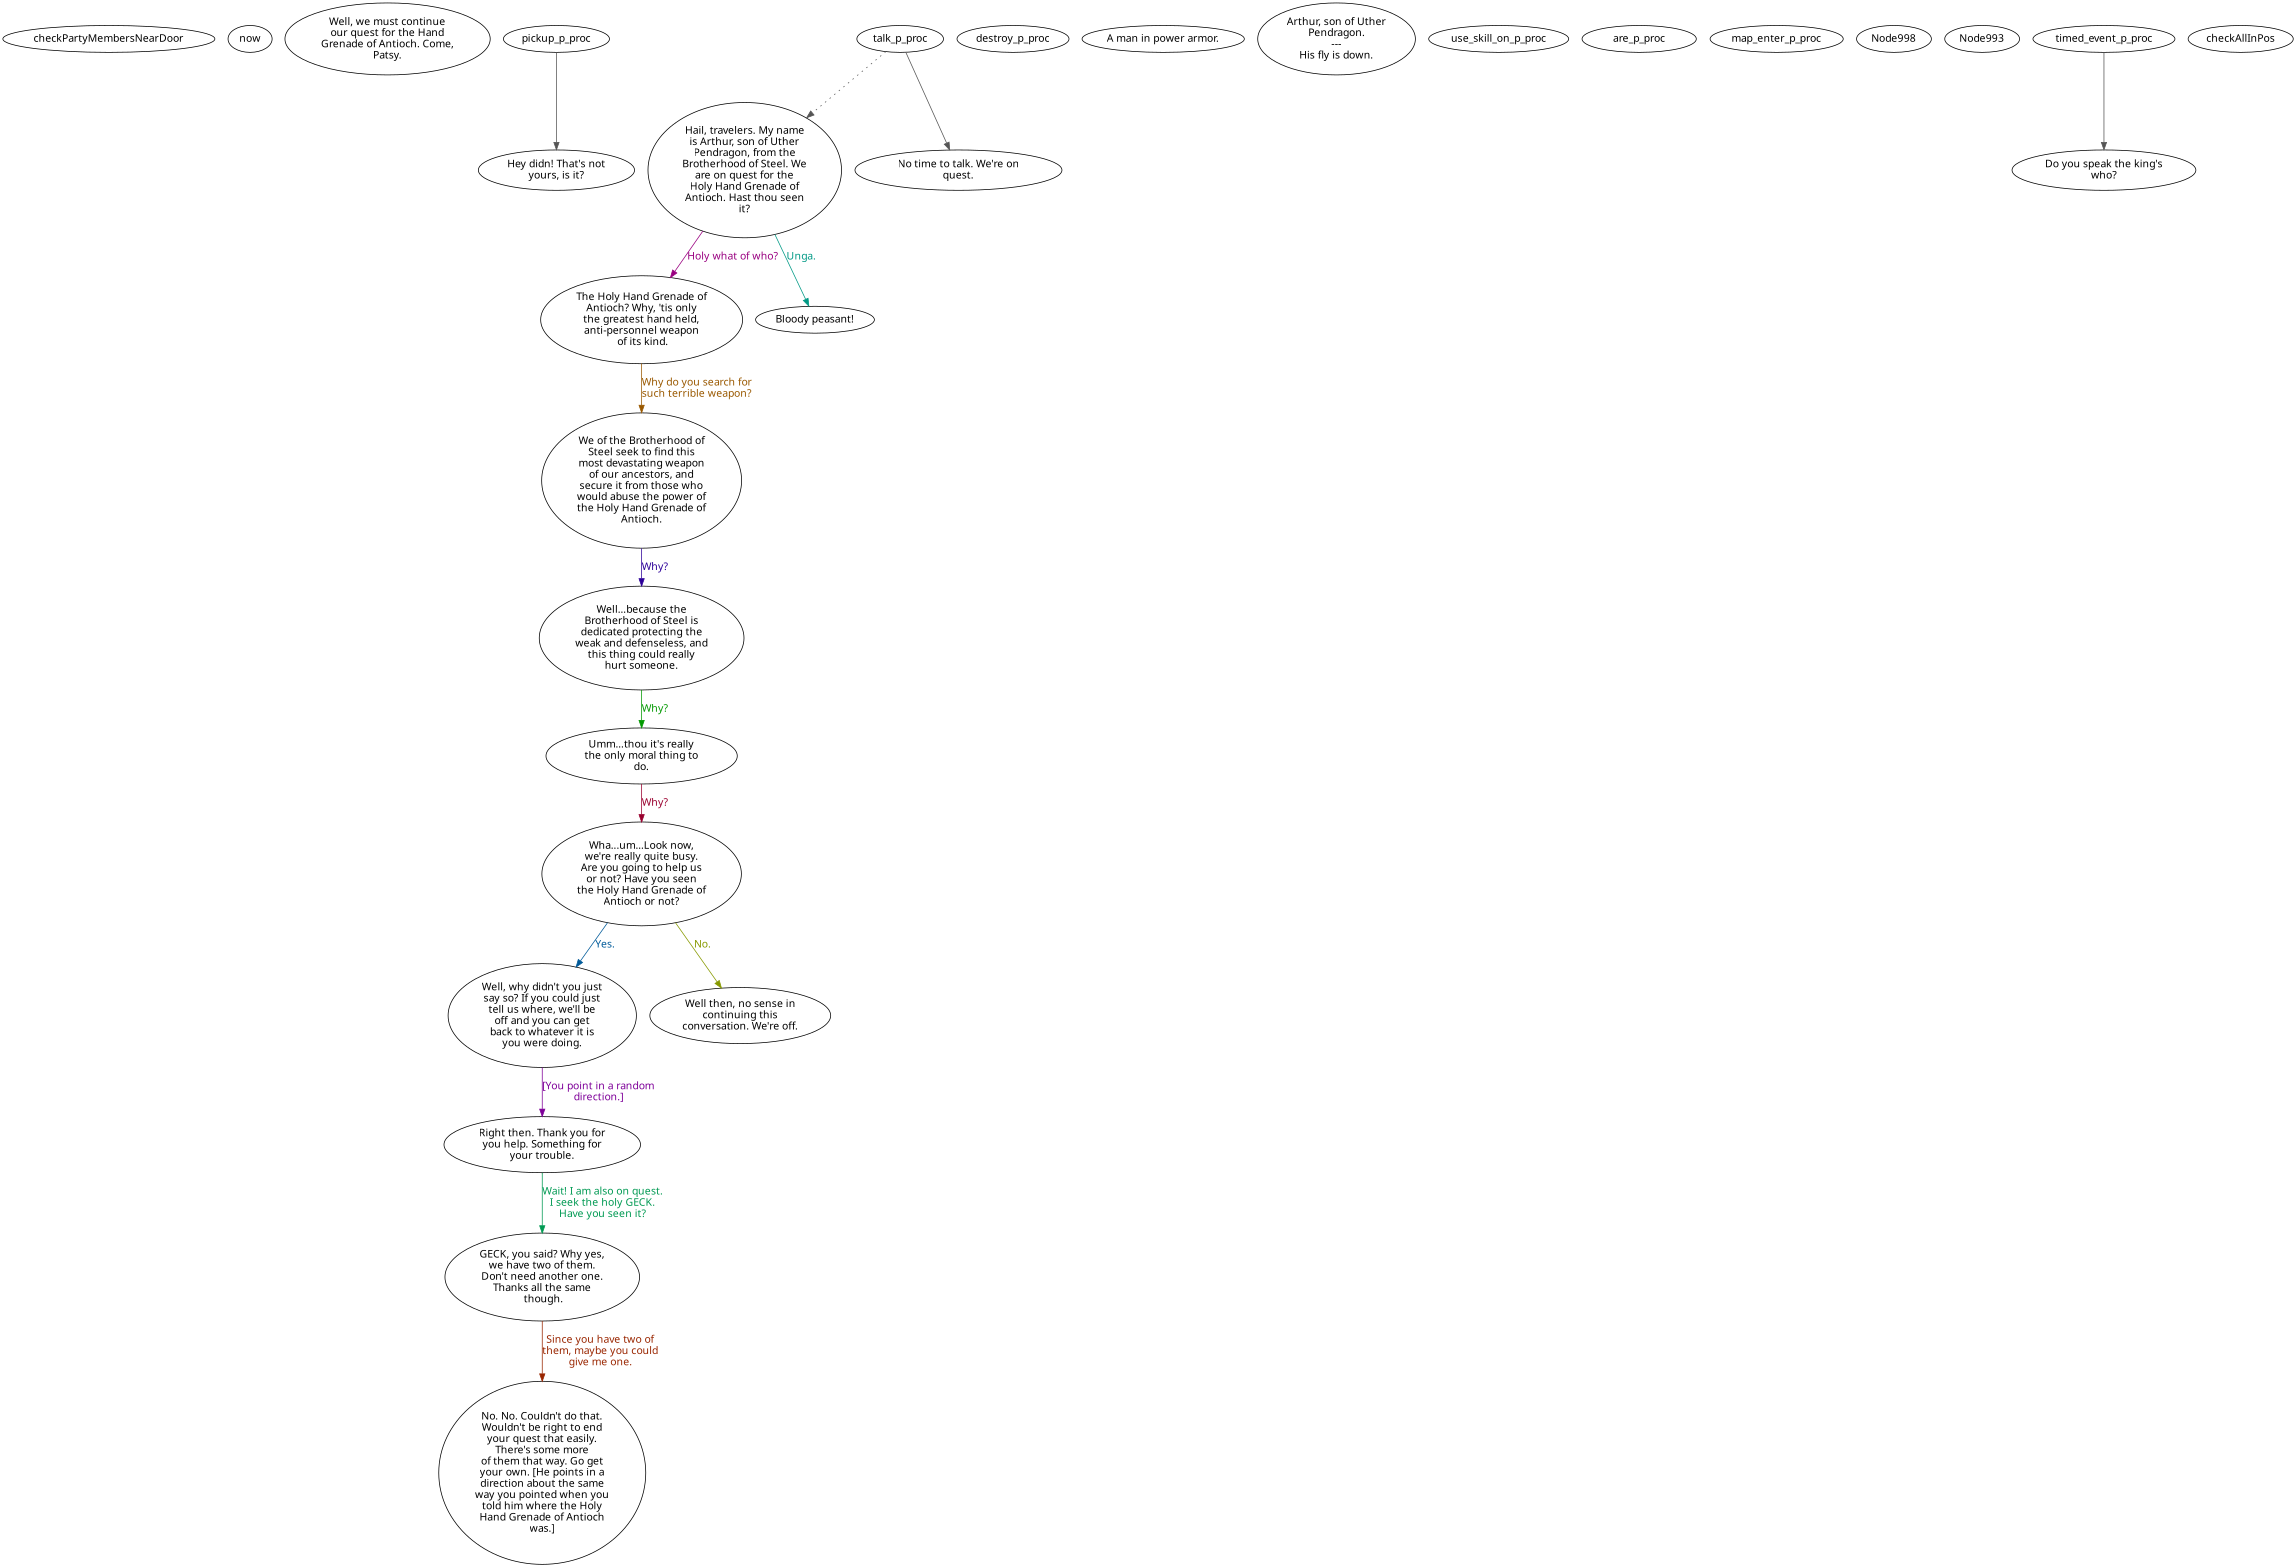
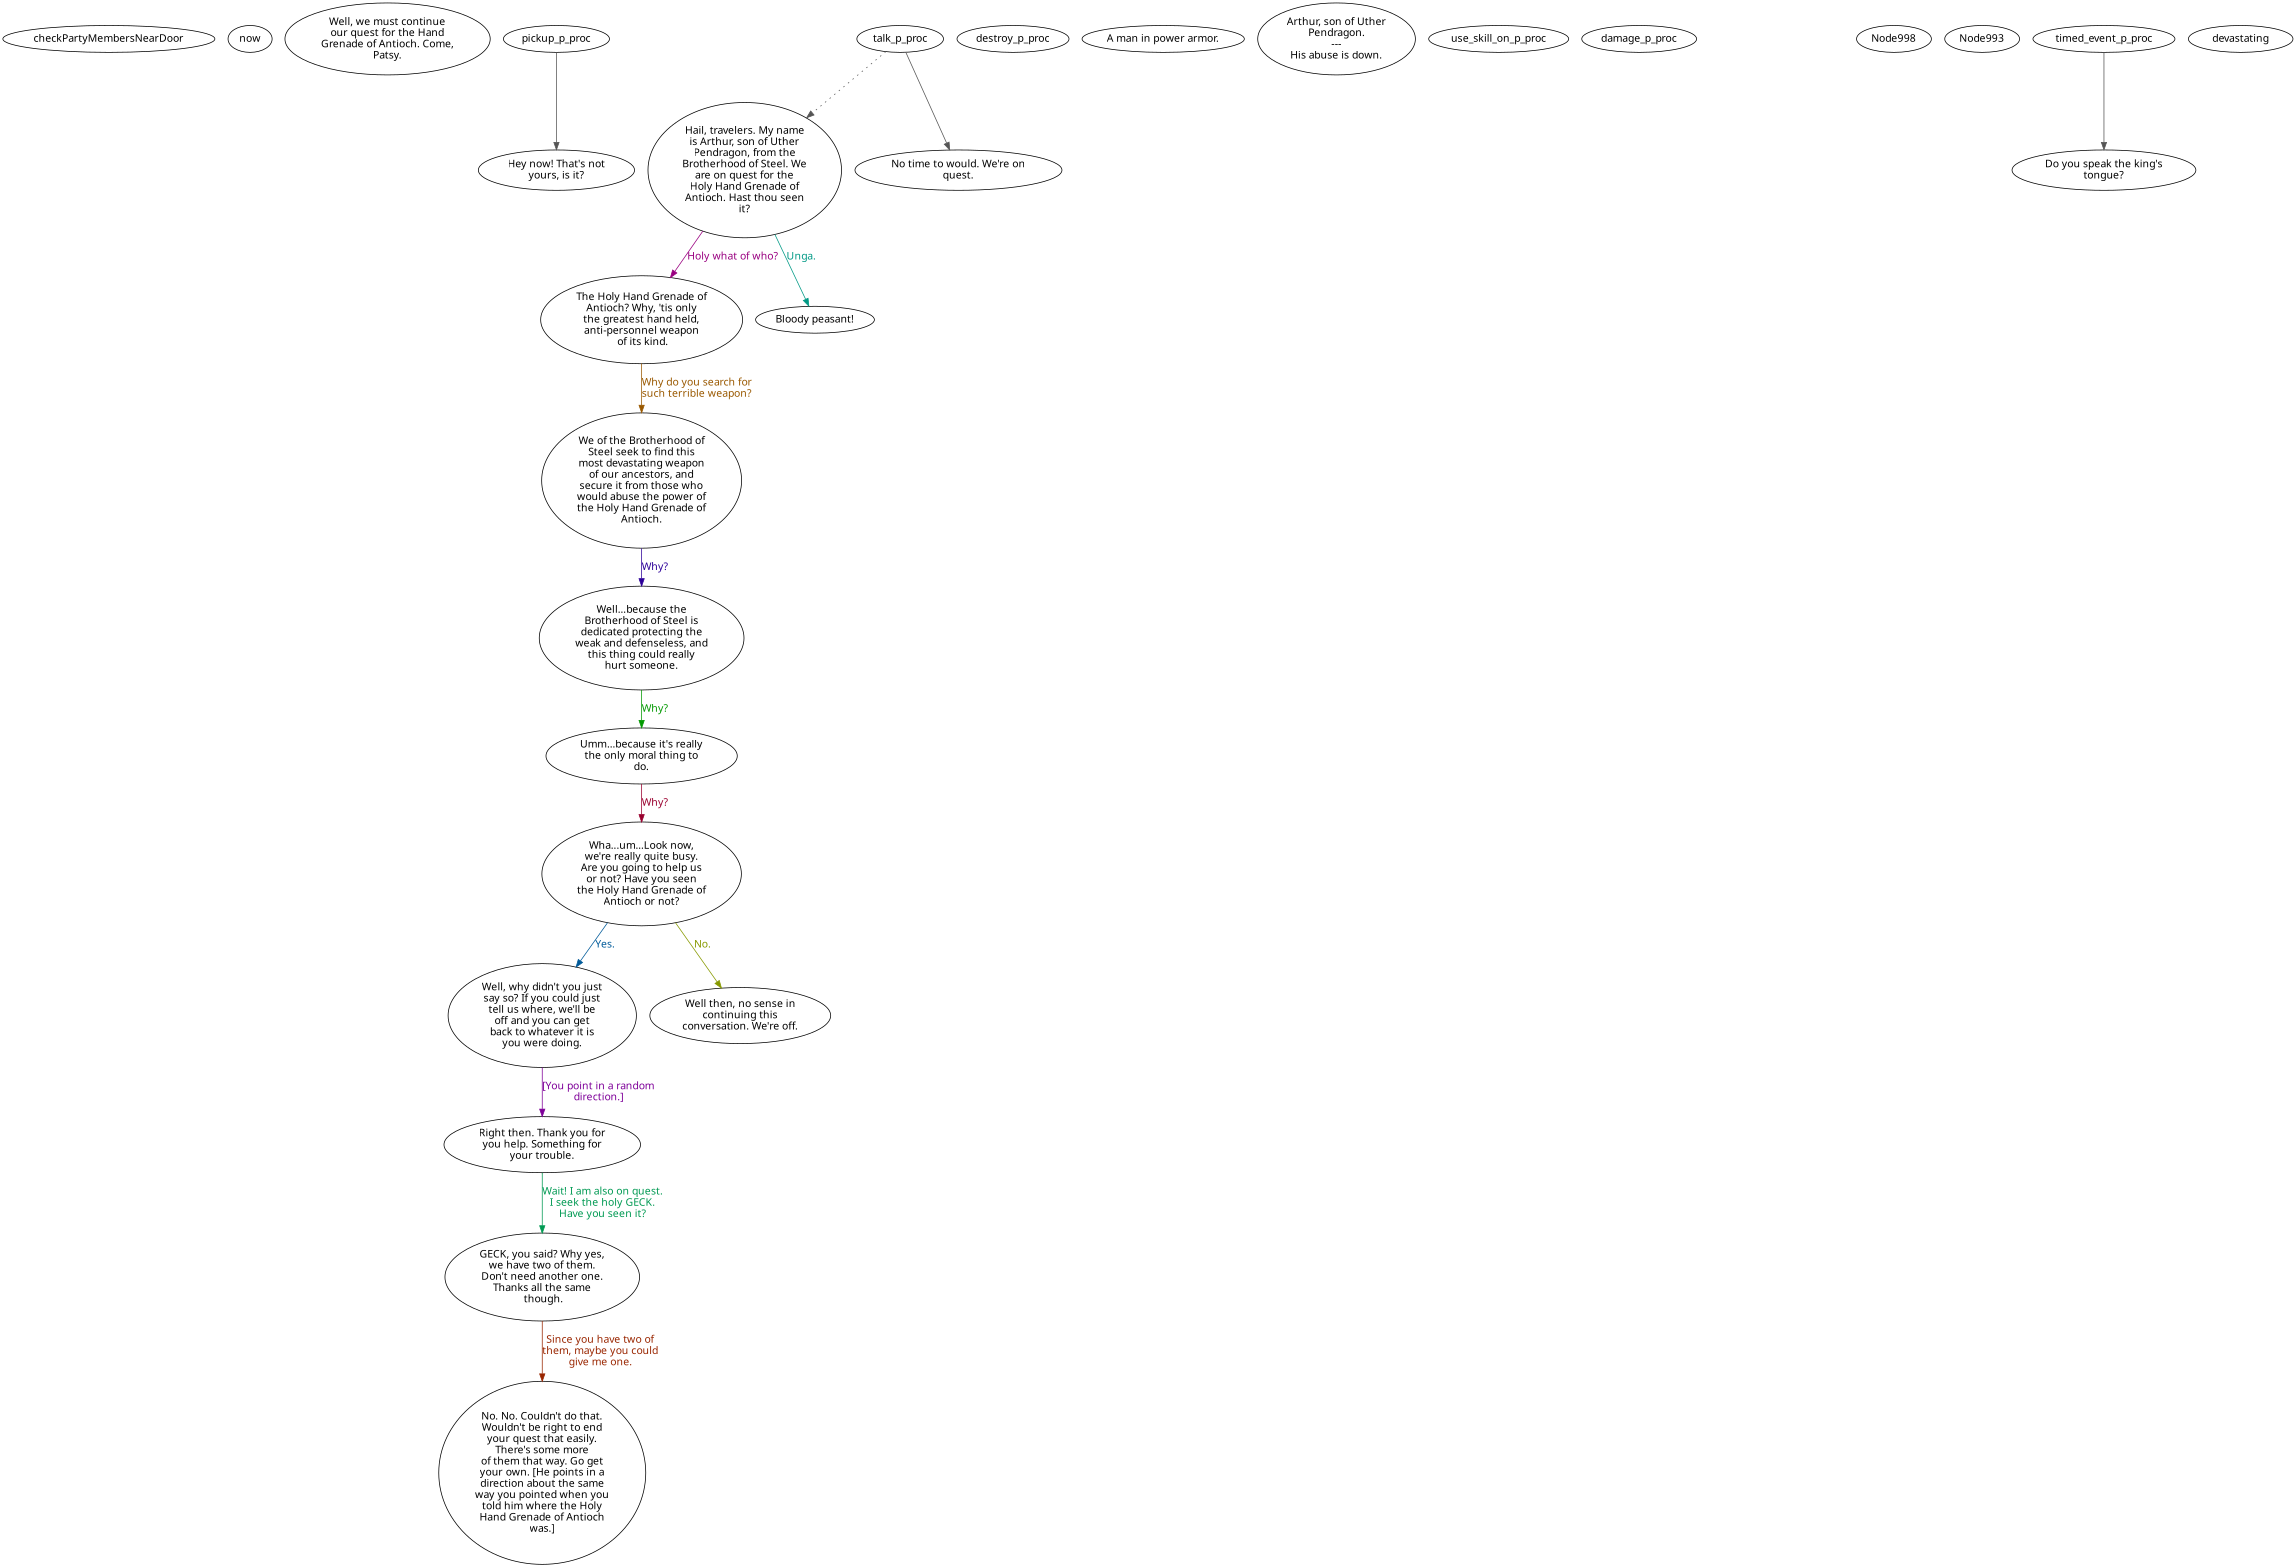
node "Arthur, son of Uther Pendragon. --- His fly is down.": label "Arthur, son of Uther Pendragon. --- His fly is down." -> "Arthur, son of Uther Pendragon. --- His abuse is down."
node "are_p_proc": label "are_p_proc" -> "damage_p_proc"
node "map_enter_p_proc": removed
node "checkAllInPos": label "checkAllInPos" -> "devastating"
node "Hey didn! That's not yours, is it?": label "Hey didn! That's not yours, is it?" -> "Hey now! That's not yours, is it?"
node "No time to talk. We're on quest.": label "No time to talk. We're on quest." -> "No time to would. We're on quest."
node "Do you speak the king's who?": label "Do you speak the king's who?" -> "Do you speak the king's tongue?"
node "Umm...thou it's really the only moral thing to do.": label "Umm...thou it's really the only moral thing to do." -> "Umm...because it's really the only moral thing to do."
